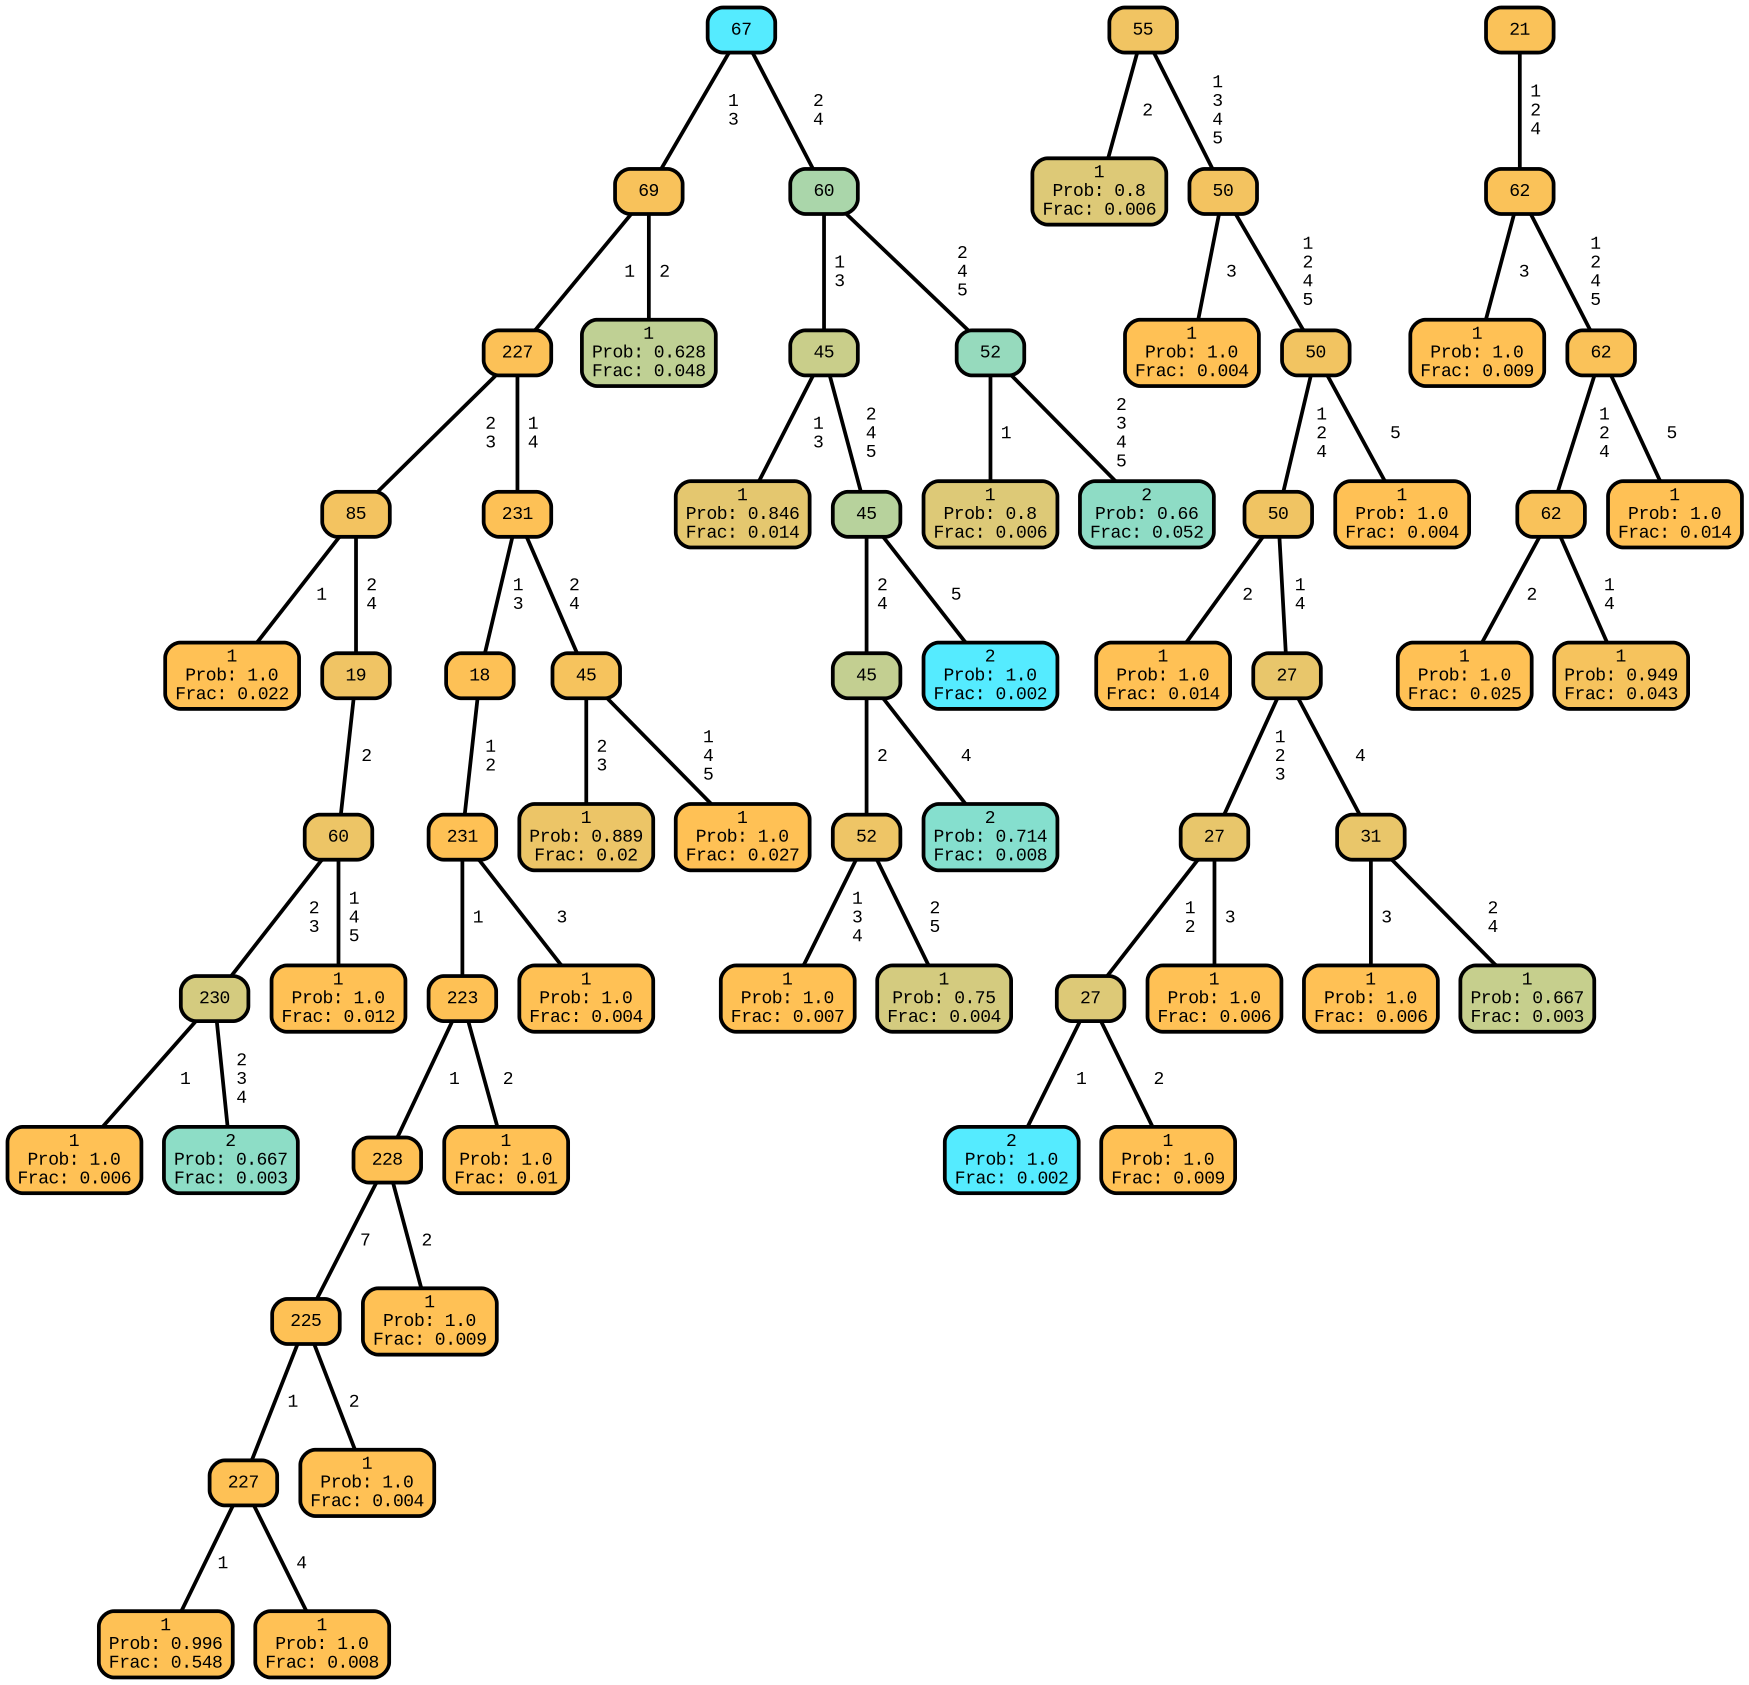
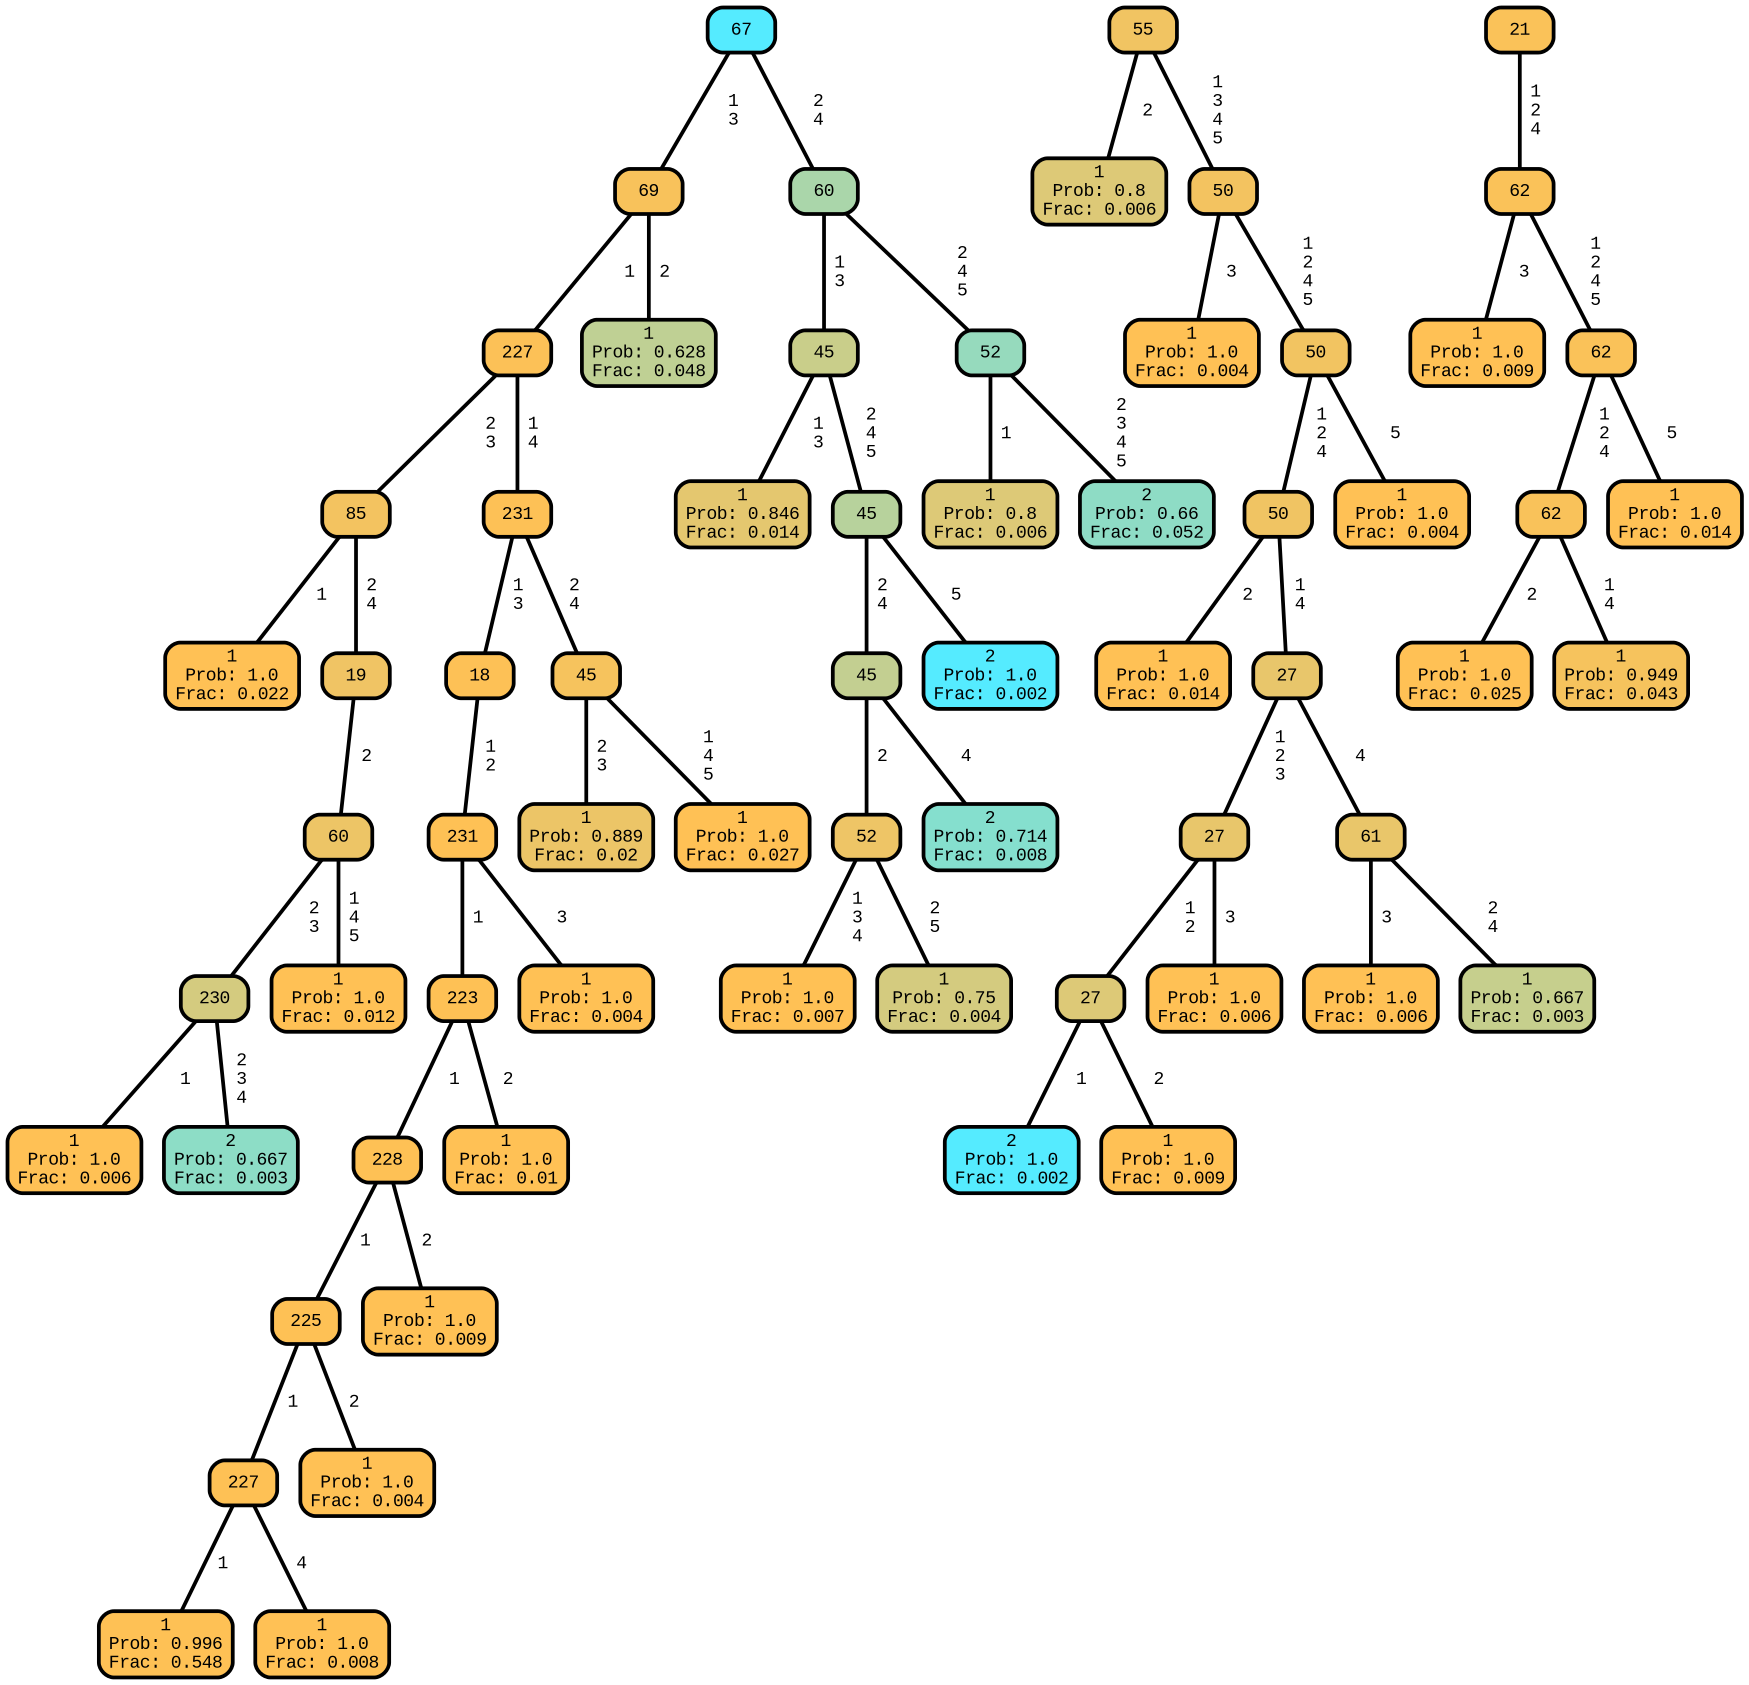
node "31": label "31" -> "61"
edge "228" -- "225": label " 7" -> " 1"
